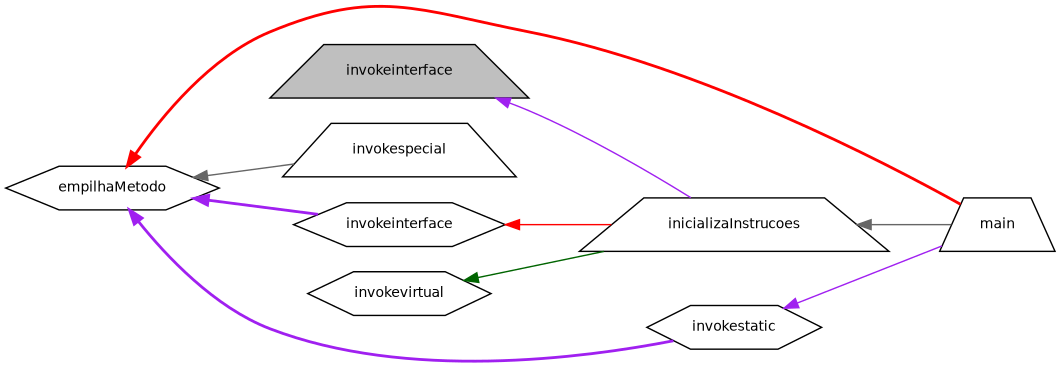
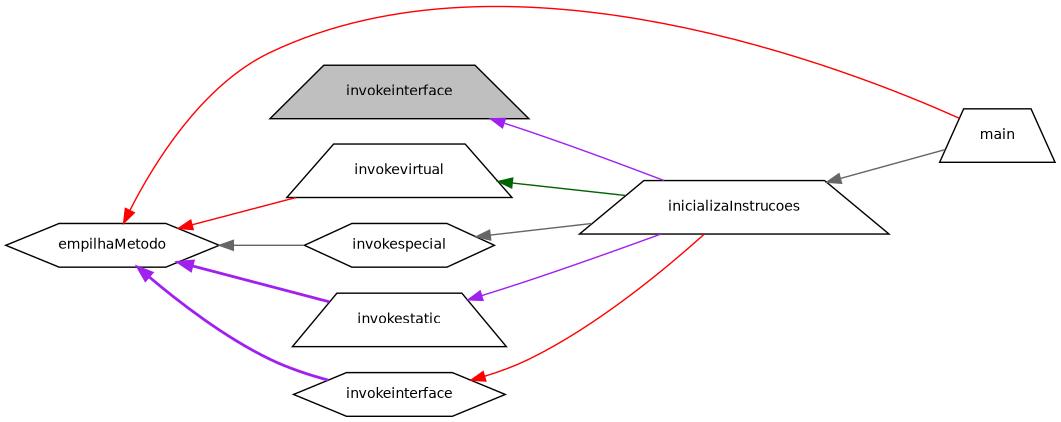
edge "main" -> "empilhaMetodo": style bold -> solid
node "invokespecial": shape trapezium -> hexagon
edge "invokevirtual" -> "empilhaMetodo": added
edge "inicializaInstrucoes" -> "invokespecial": added
edge "main" -> "invokestatic": now "inicializaInstrucoes" -> "invokestatic"
node "invokevirtual": shape hexagon -> trapezium
node "invokestatic": shape hexagon -> trapezium
